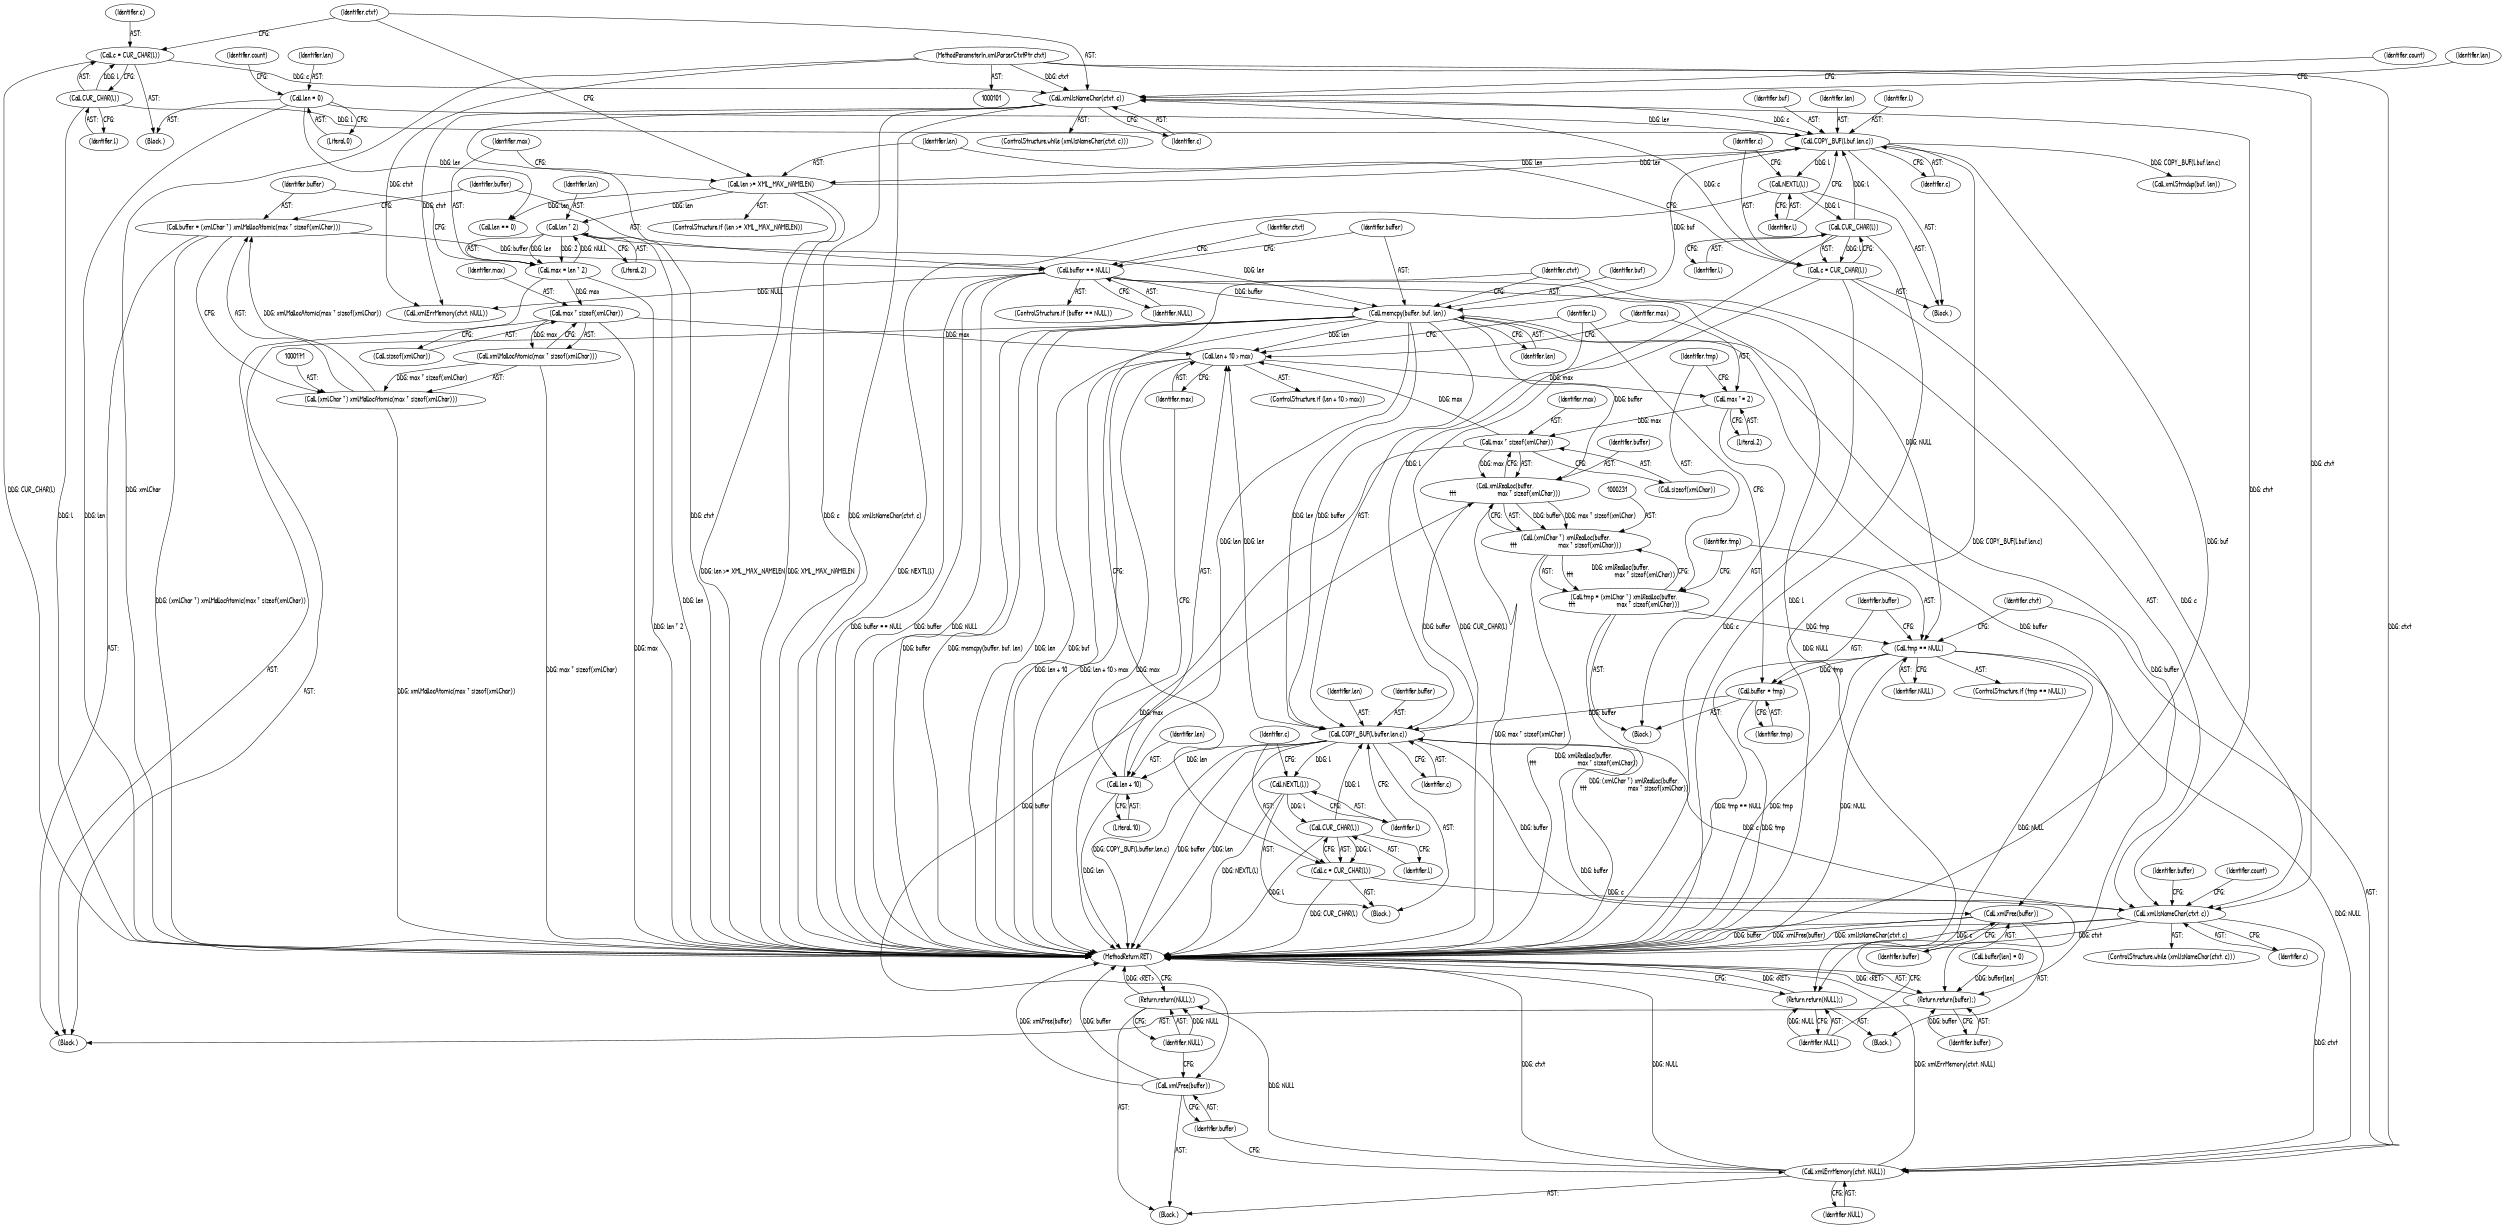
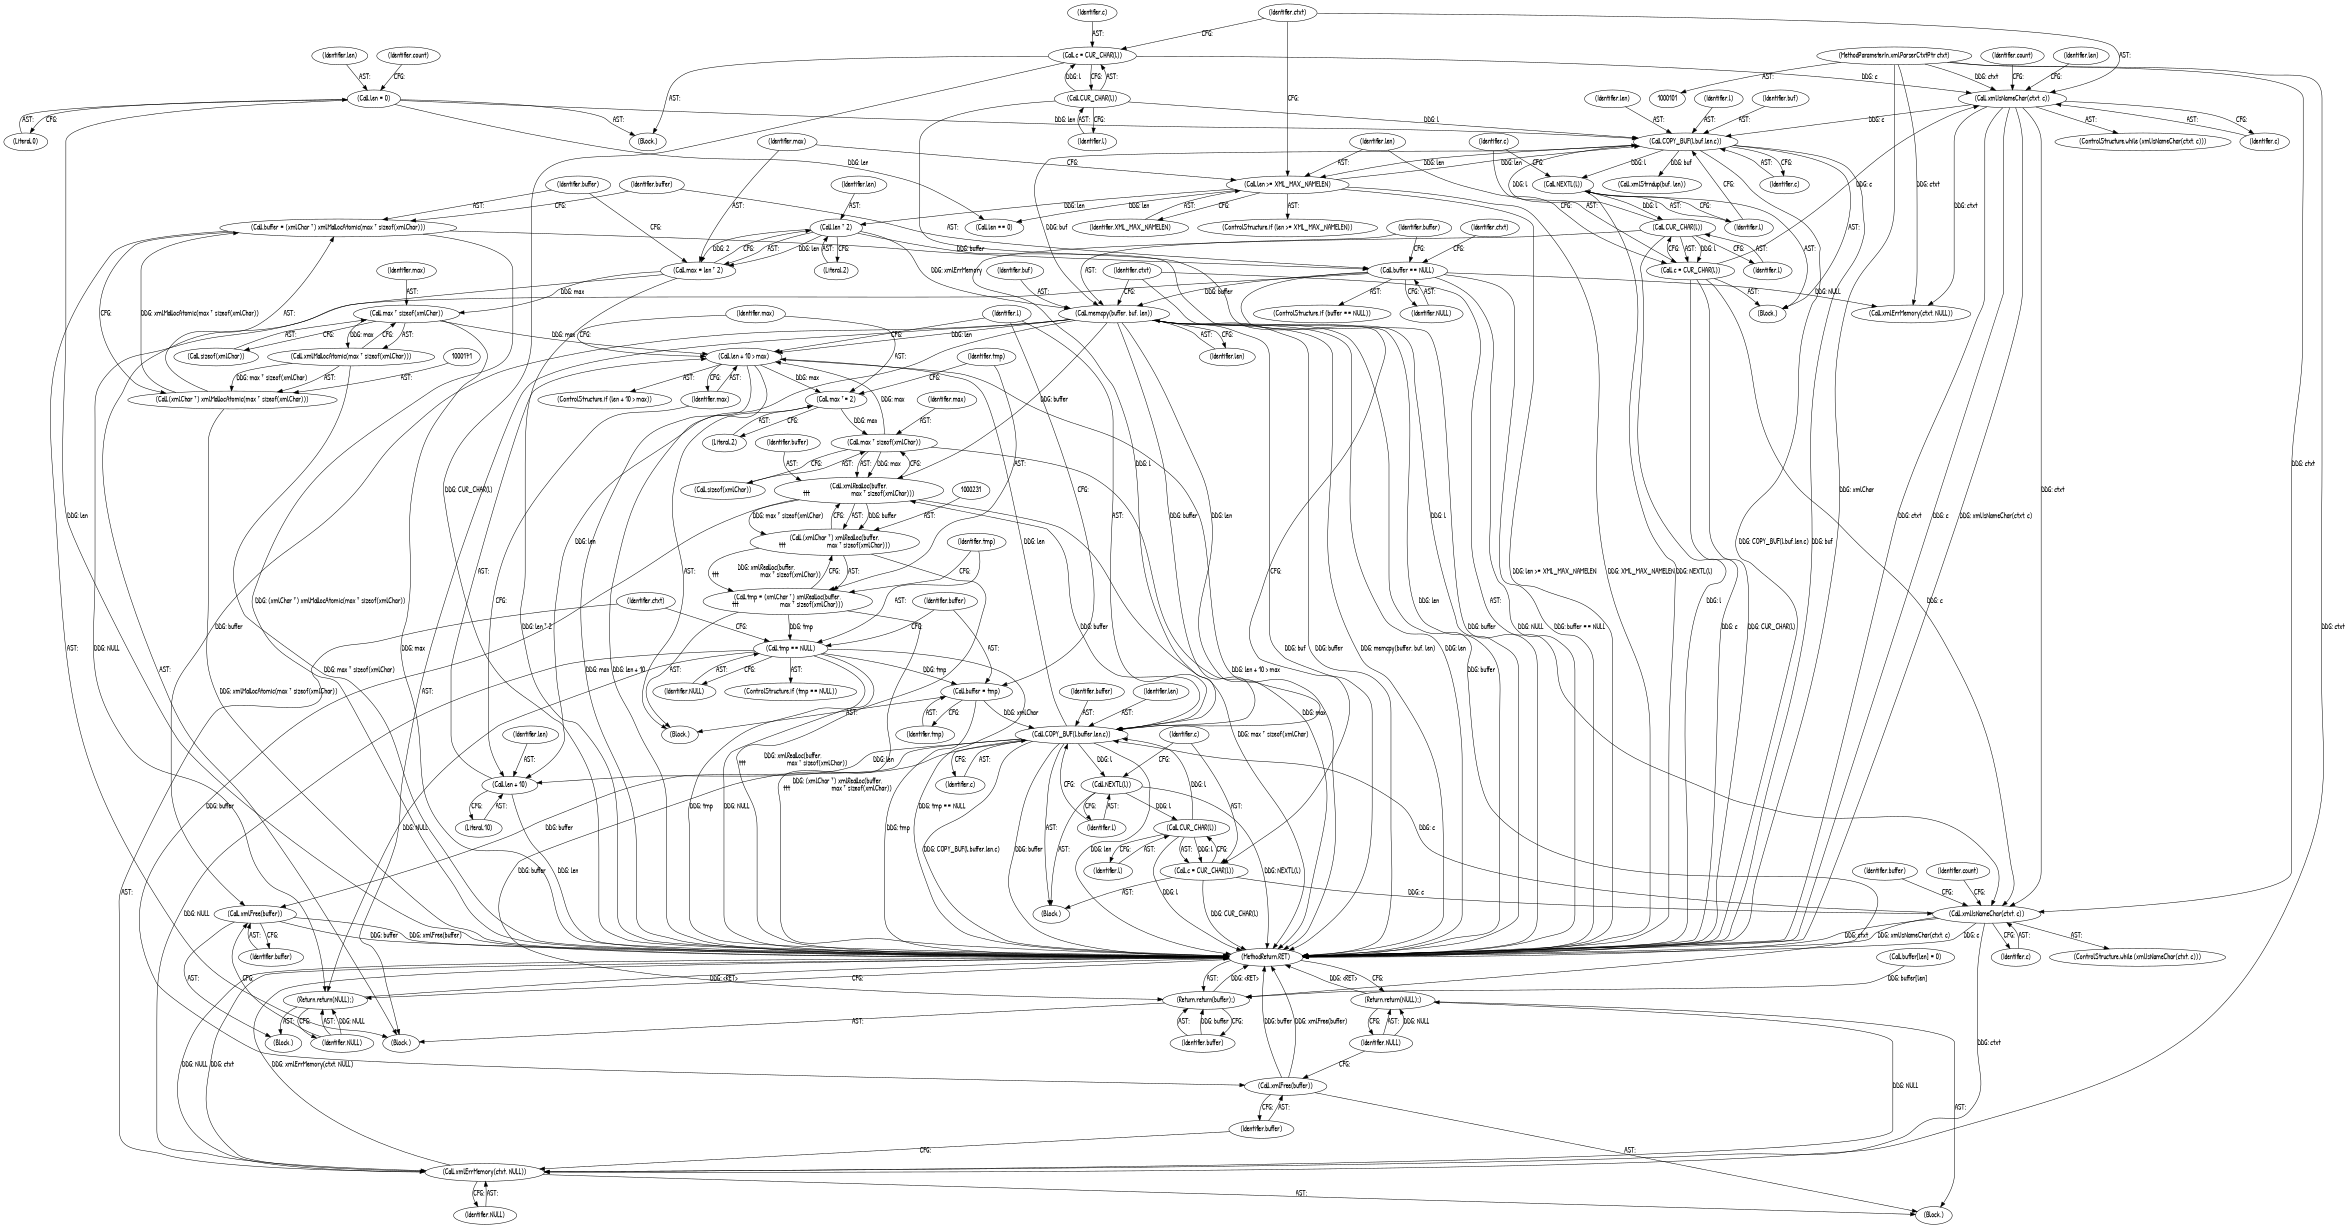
edge "(Call,COPY_BUF(l,buf,len,c))" -> "(Call,xmlStrndup(buf, len))": label "DDG: COPY_BUF(l,buf,len,c)" -> "DDG: buf"
node "(Identifier,XML_MAX_NAMELEN)": added
edge "(Call,max = len * 2)" -> "(Call,len * 2)": label "DDG: NULL" -> "CFG: "
edge "(Call,len * 2)" -> "(Call,memcpy(buffer, buf, len))": label "DDG: len" -> "DDG: xmlErrMemory"
edge "(Call,buffer == NULL)" -> "(Call,tmp == NULL)": removed, label "DDG: NULL"
edge "(Call,buffer = tmp)" -> "(Call,COPY_BUF(l,buffer,len,c))": label "DDG: buffer" -> "DDG: xmlChar"
